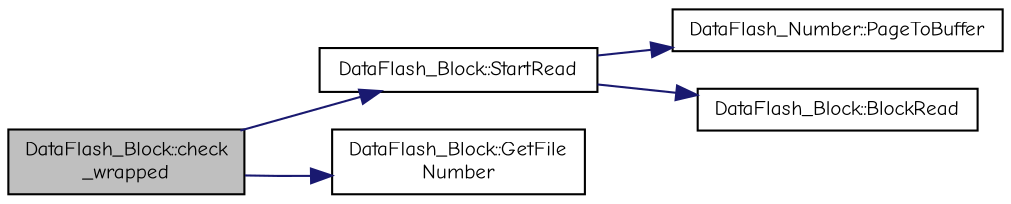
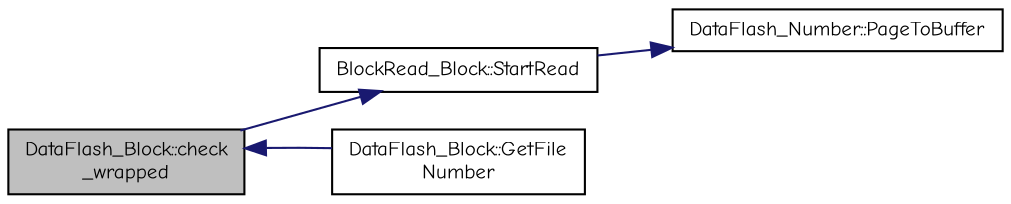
node "DataFlash_Block::StartRead": label "DataFlash_Block::StartRead" -> "BlockRead_Block::StartRead"
node "DataFlash_Block::BlockRead": removed
edge "DataFlash_Block::check _wrapped" -> "DataFlash_Block::GetFile Number": reversed
